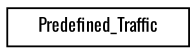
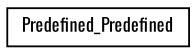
node "Predefined_Traffic": label "Predefined_Traffic" -> "Predefined_Predefined"
